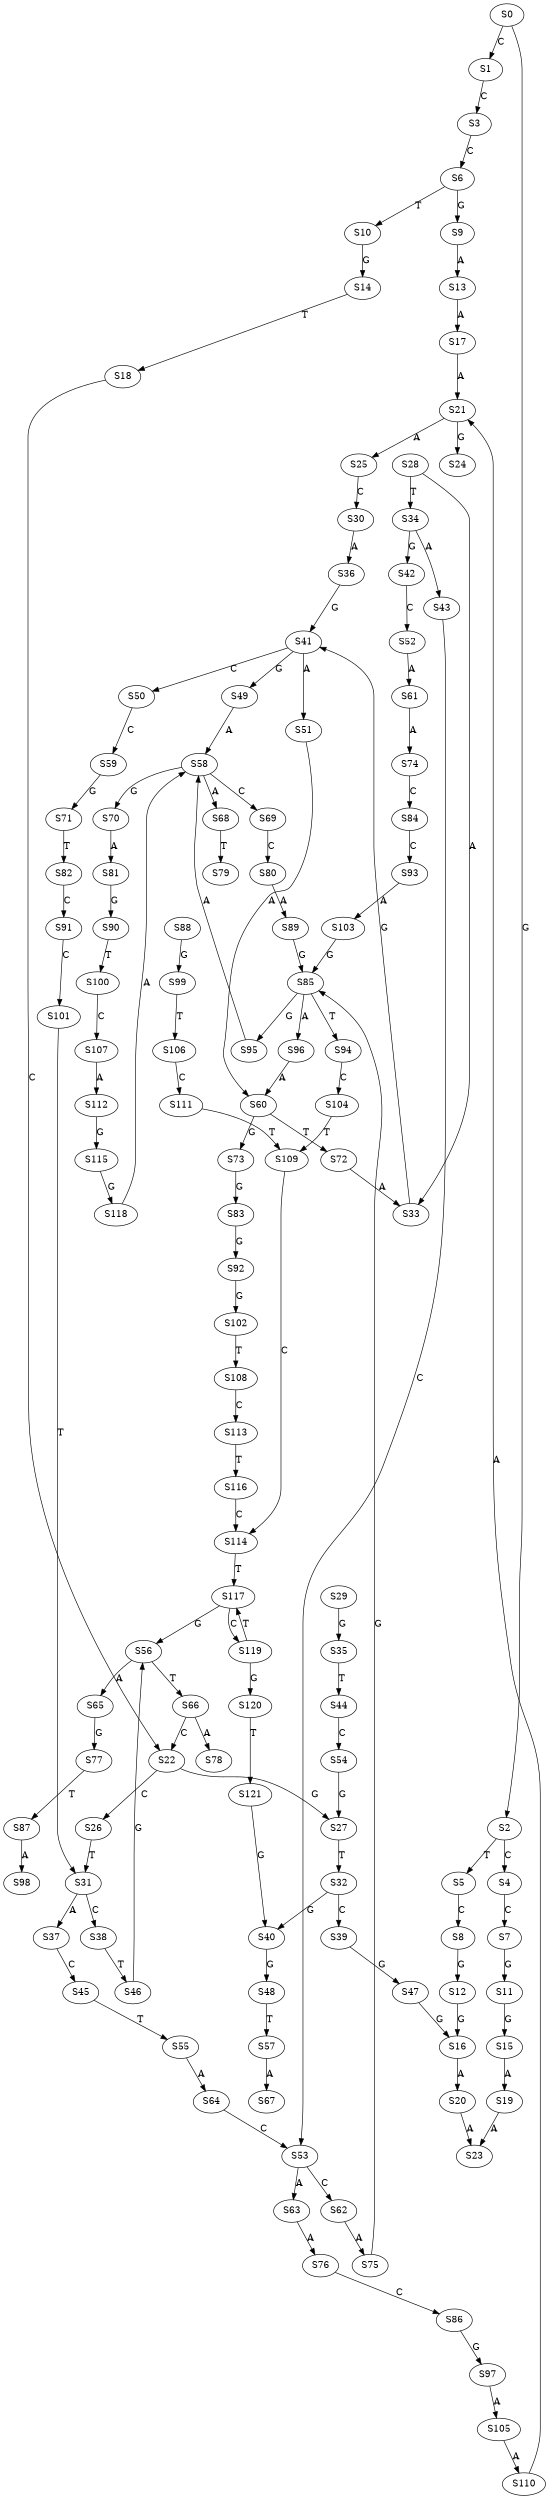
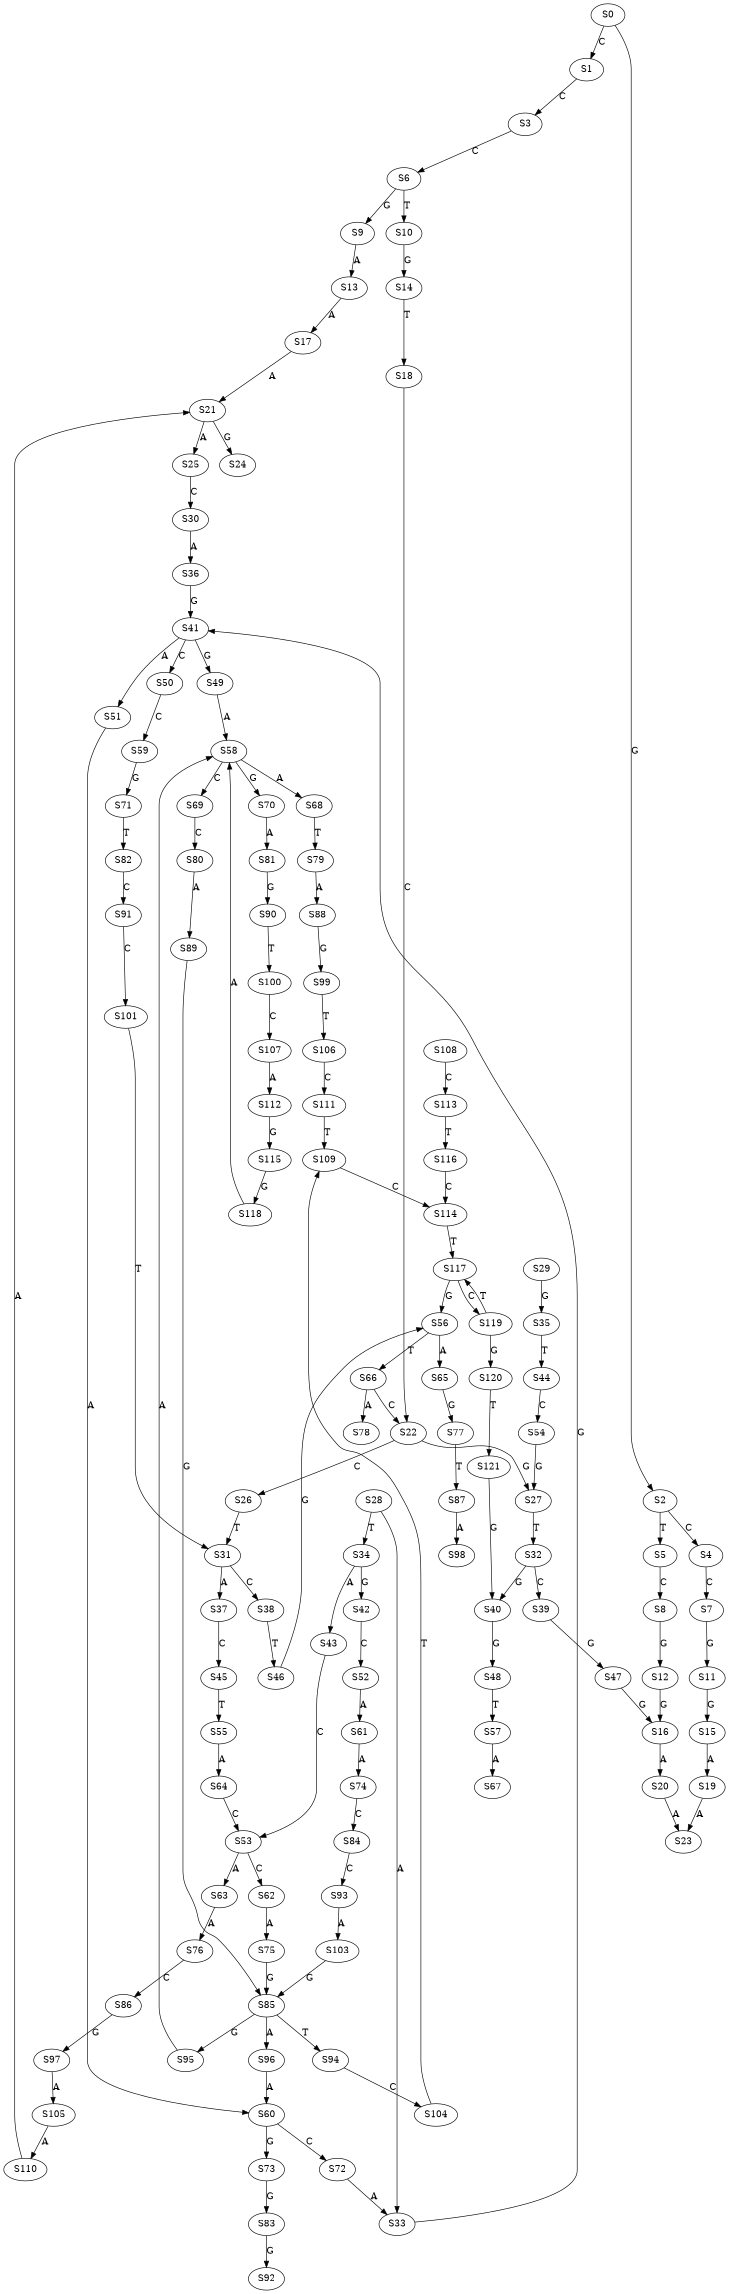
edge "S79" -> "S88": added, label "A"
edge "S60" -> "S72": label "T" -> "C"
node "S102": removed
